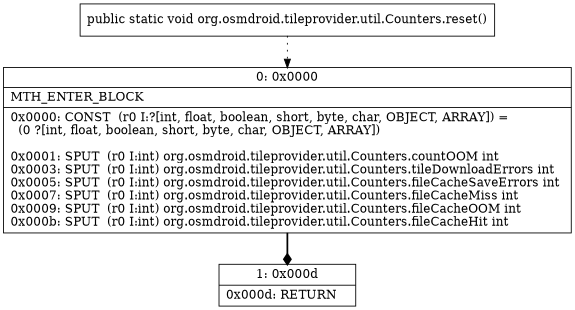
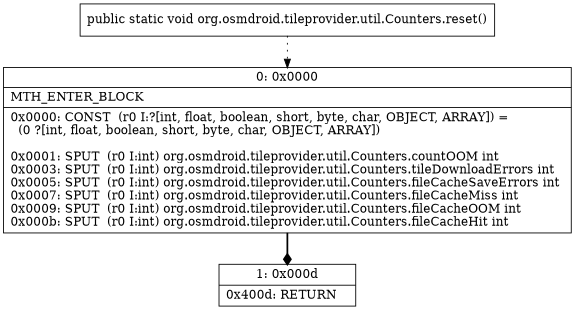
node "1: 0x000d": text "0x000d: RETURN" -> "0x400d: RETURN"
